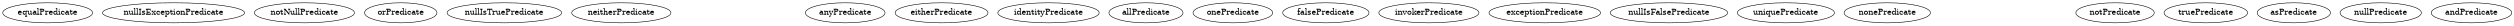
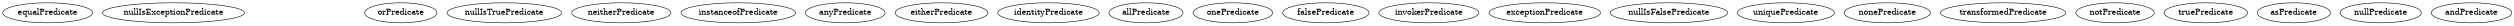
node "notNullPredicate": removed
node "instanceofPredicate": added
node "transformedPredicate": added
